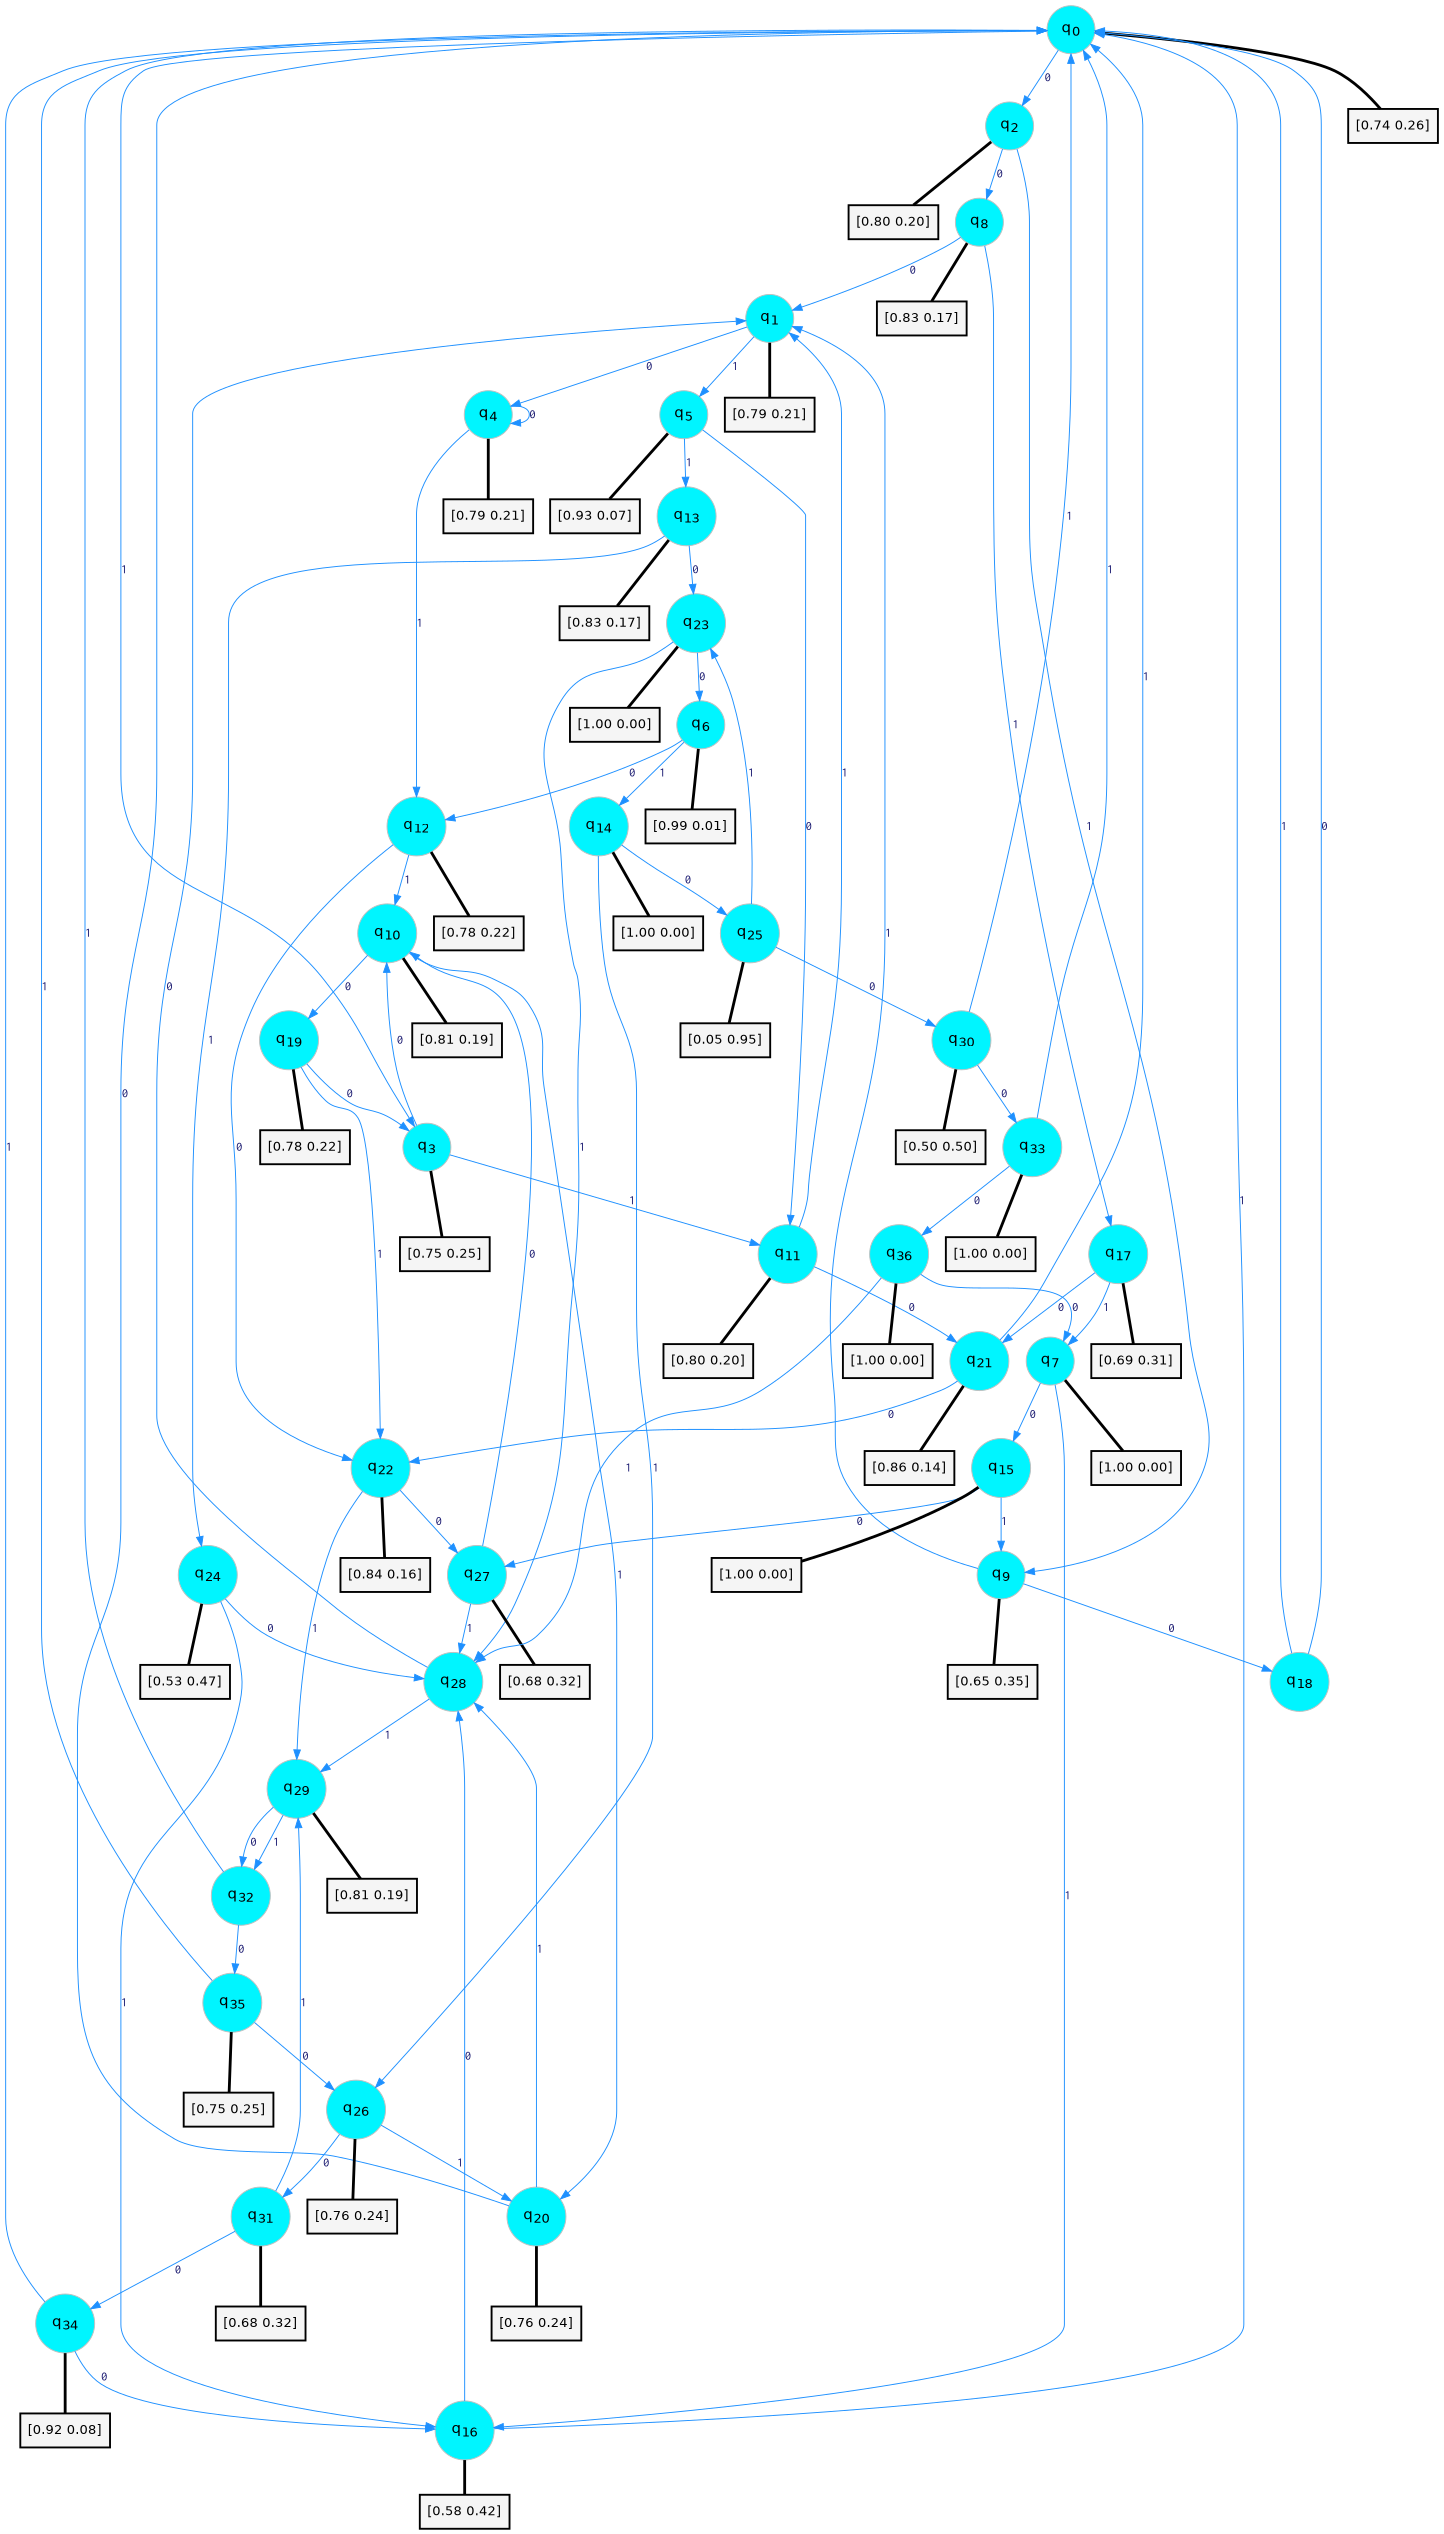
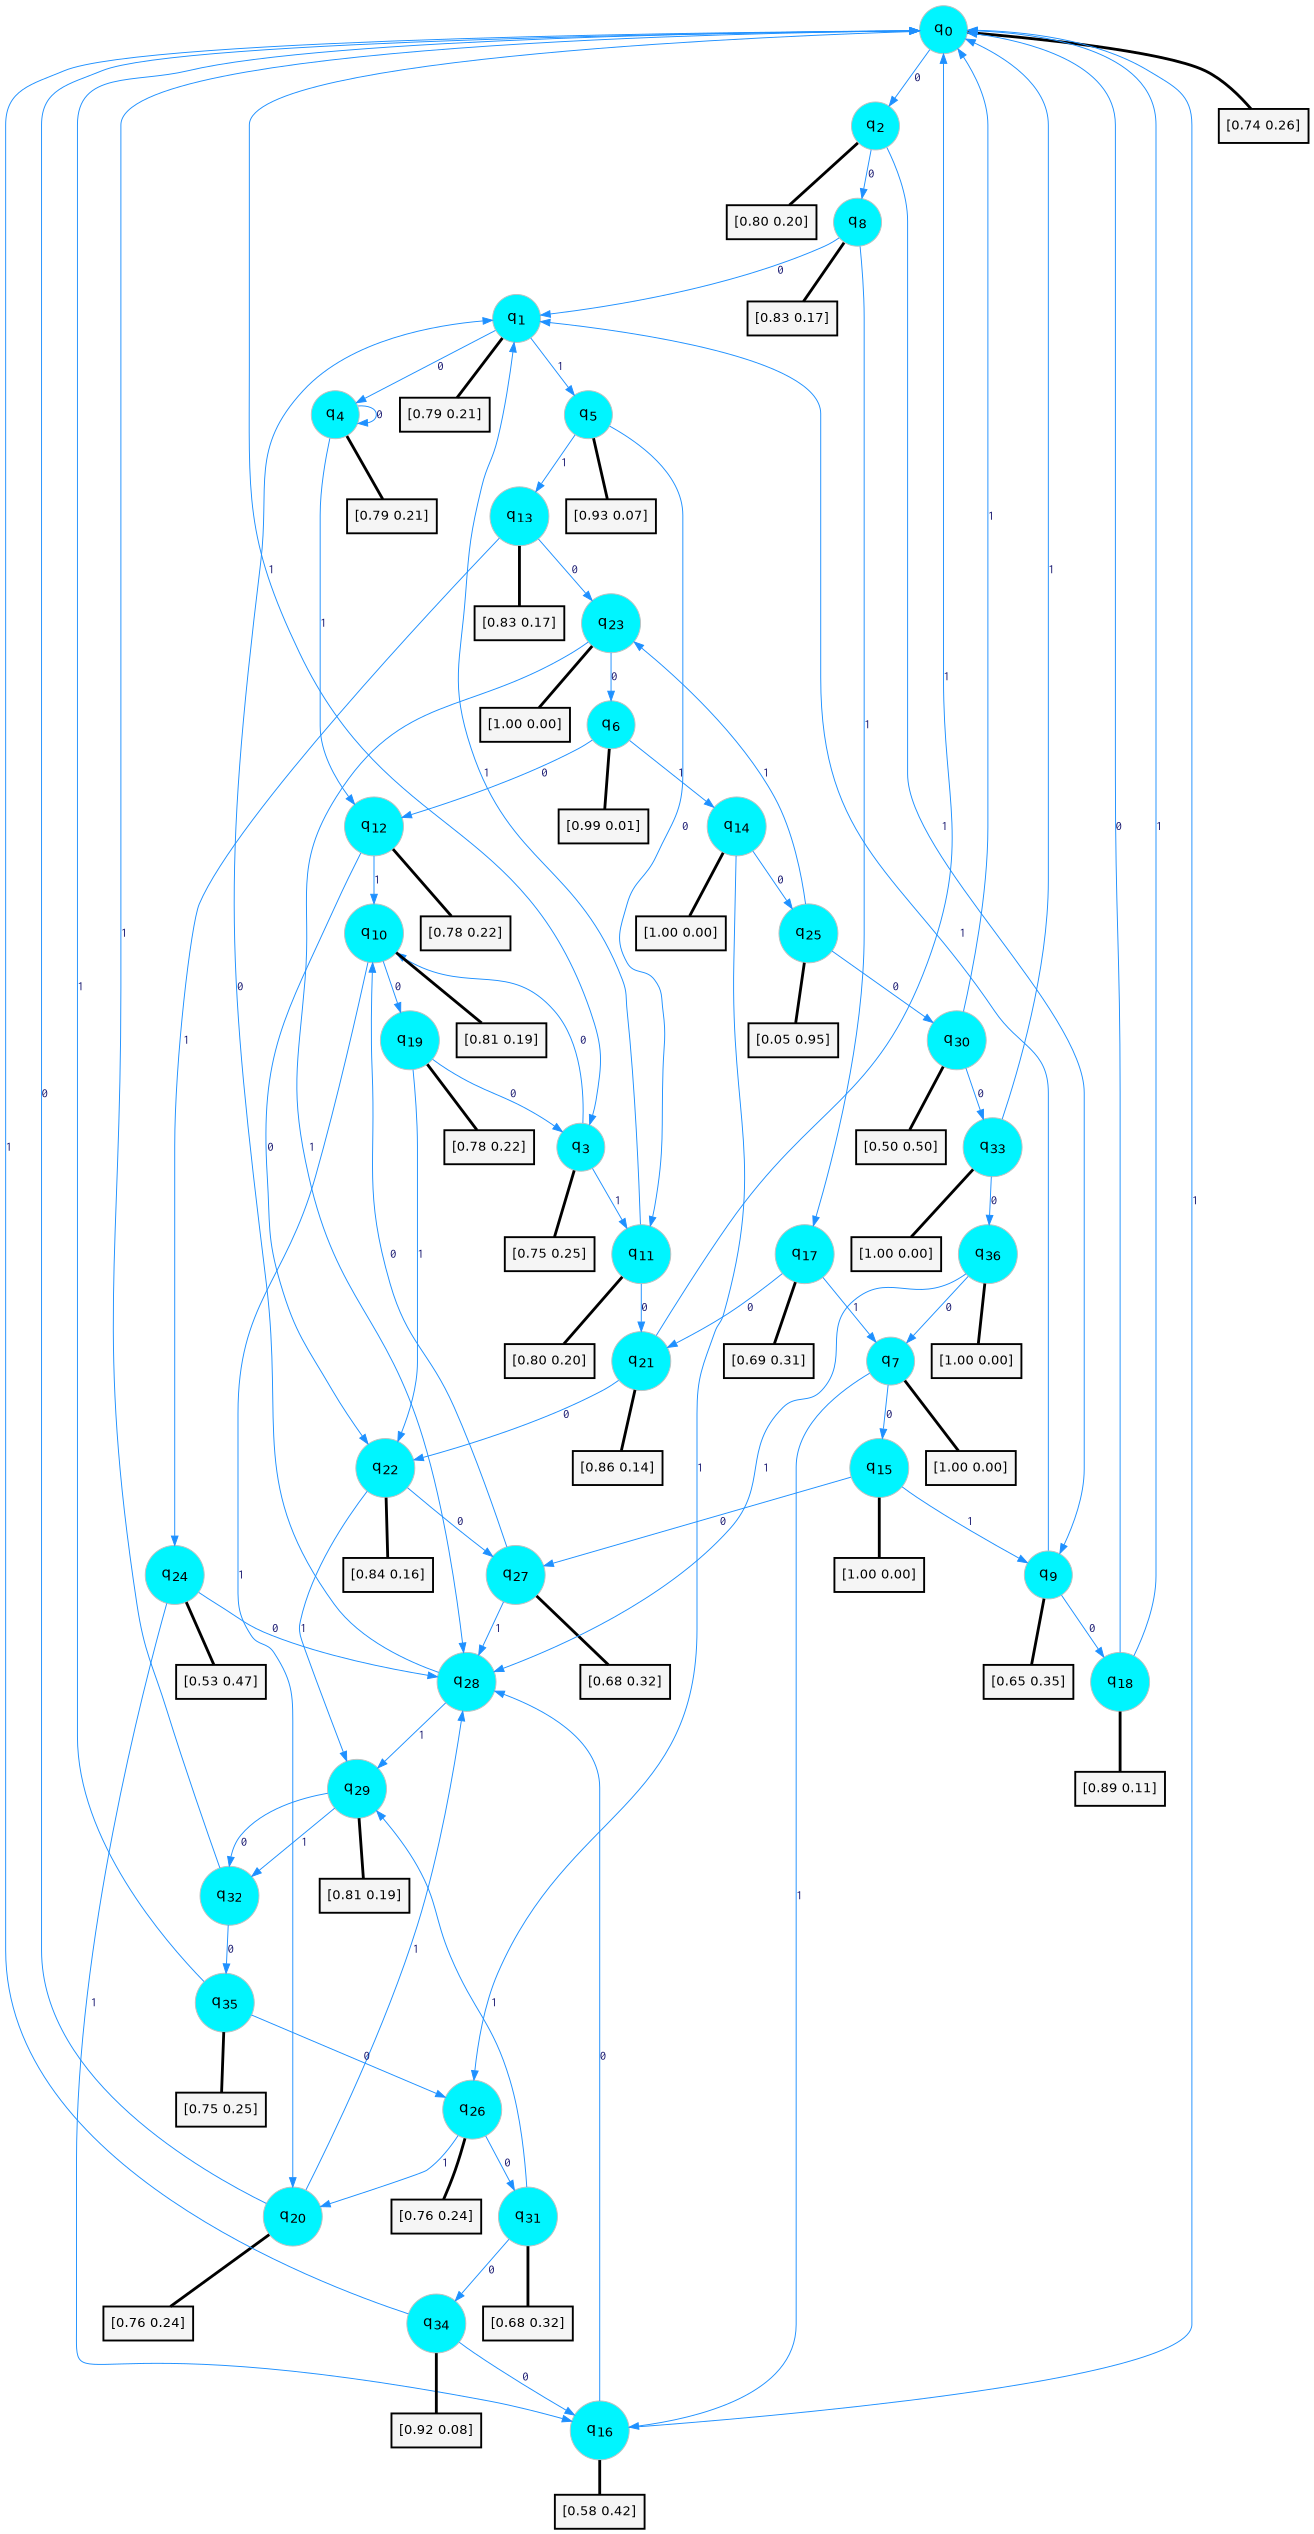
node "[0.89 0.11]": added
